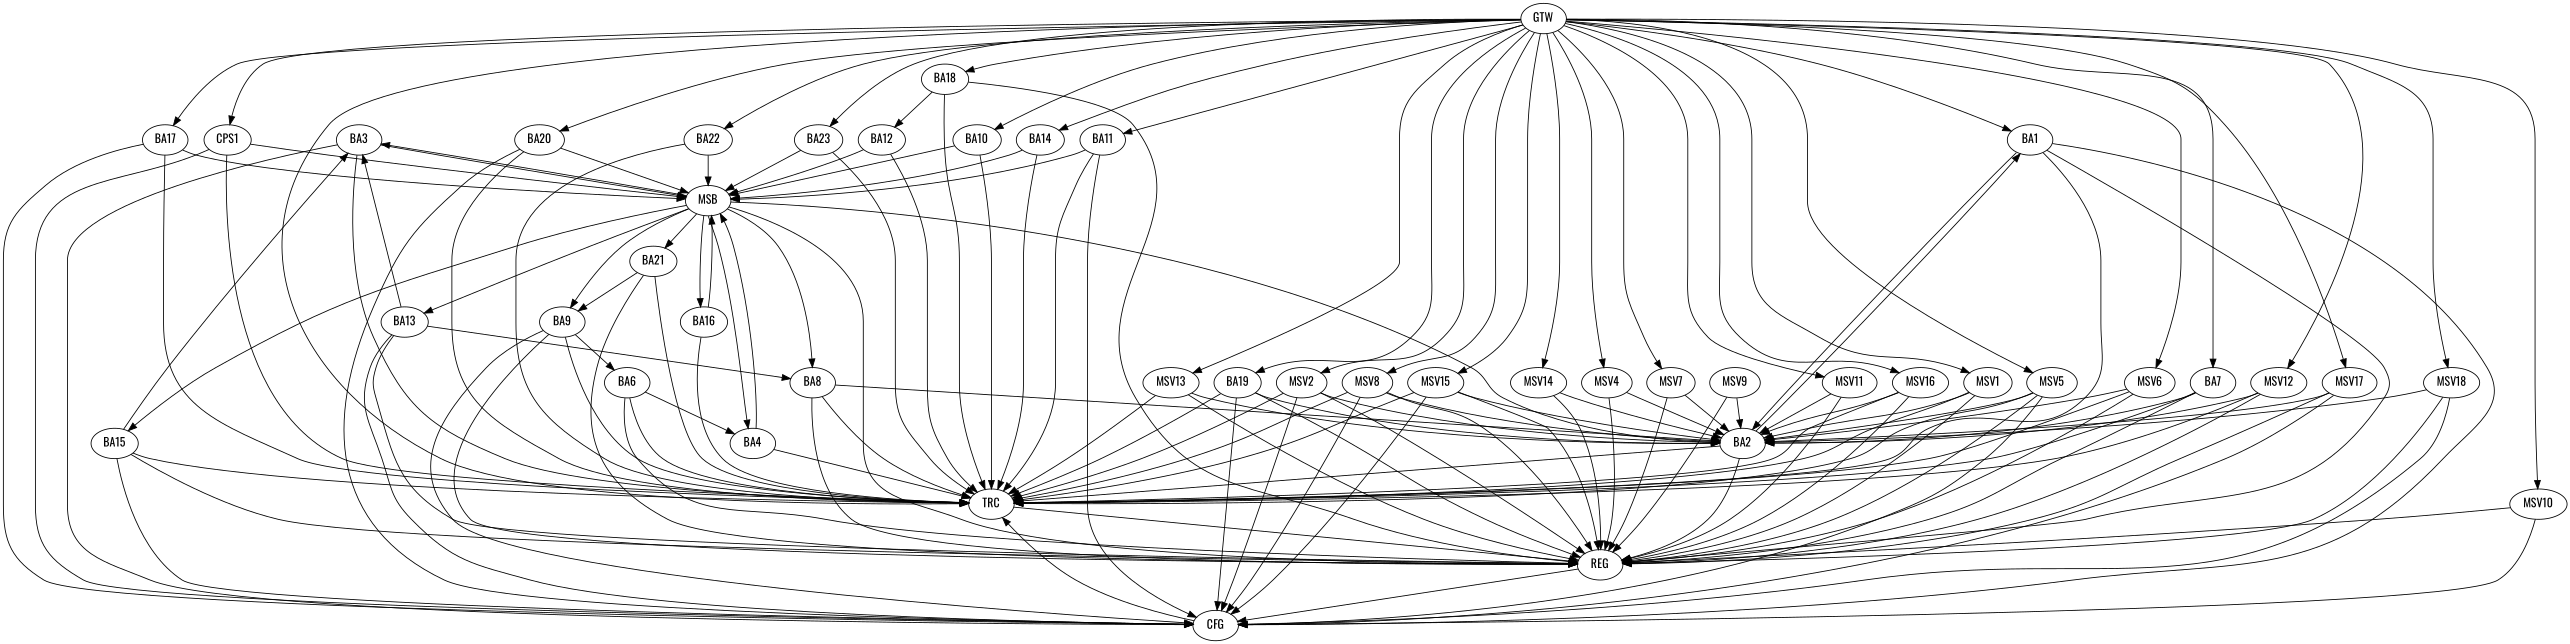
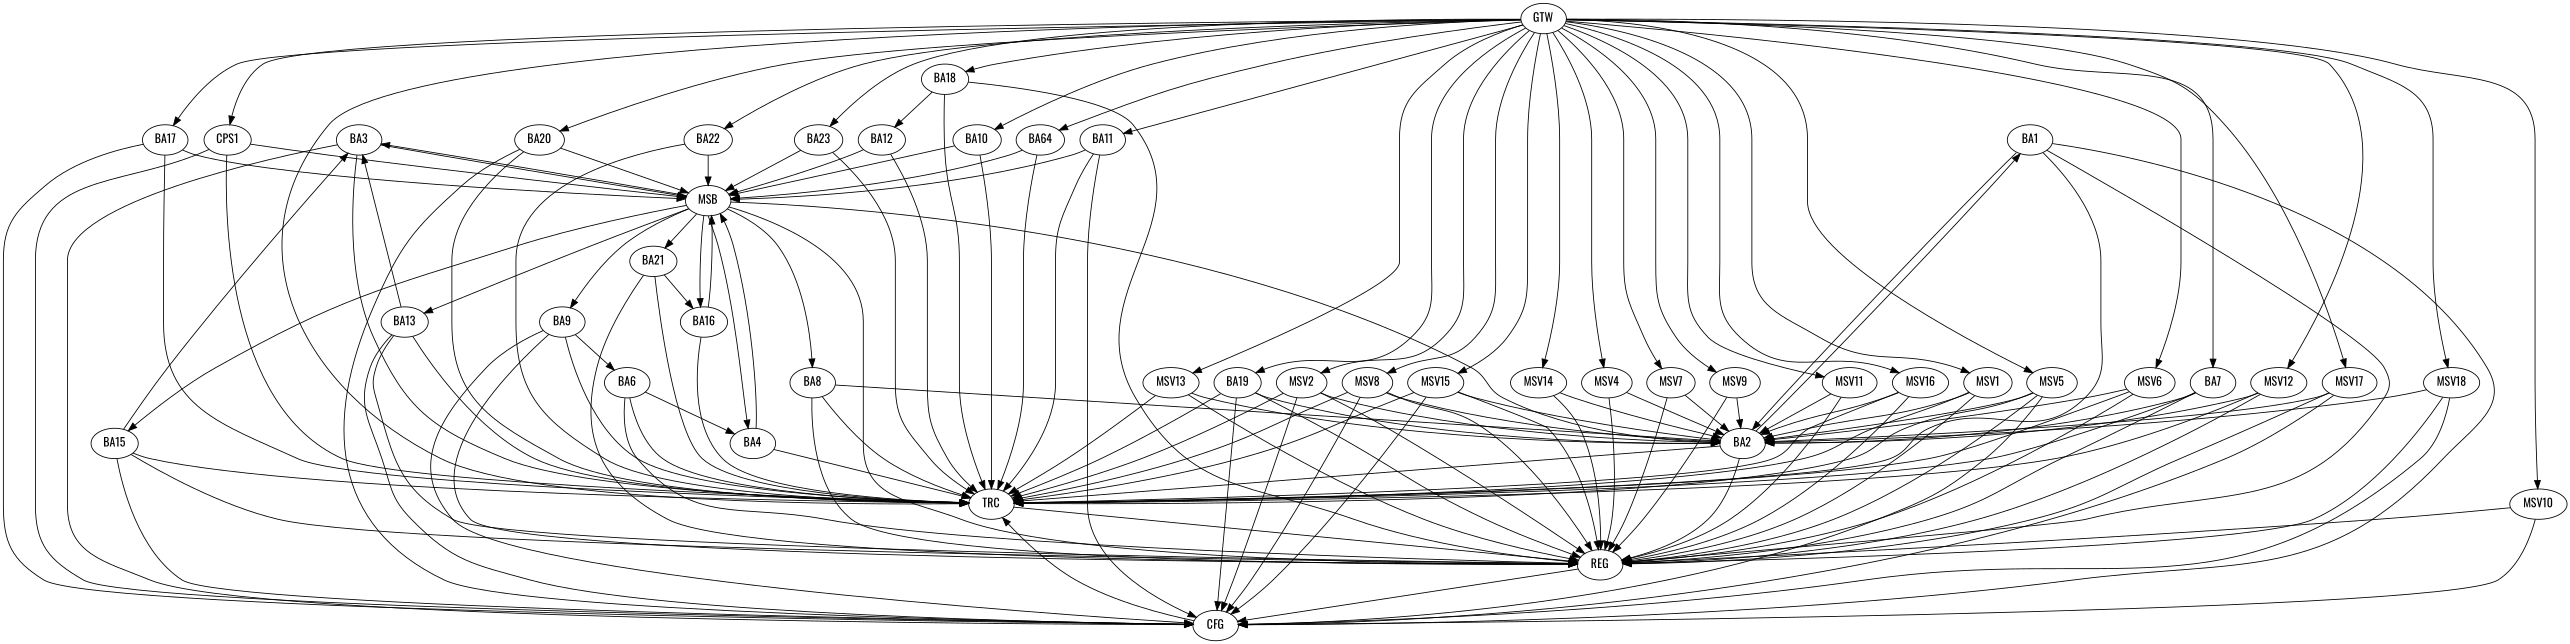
edge "GTW" -> "BA1": now "GTW" -> "MSV9"
node "BA14": label "BA14" -> "BA64"
edge "BA21" -> "BA9": now "BA21" -> "BA16"
edge "BA13" -> "BA8": now "BA13" -> "TRC"
